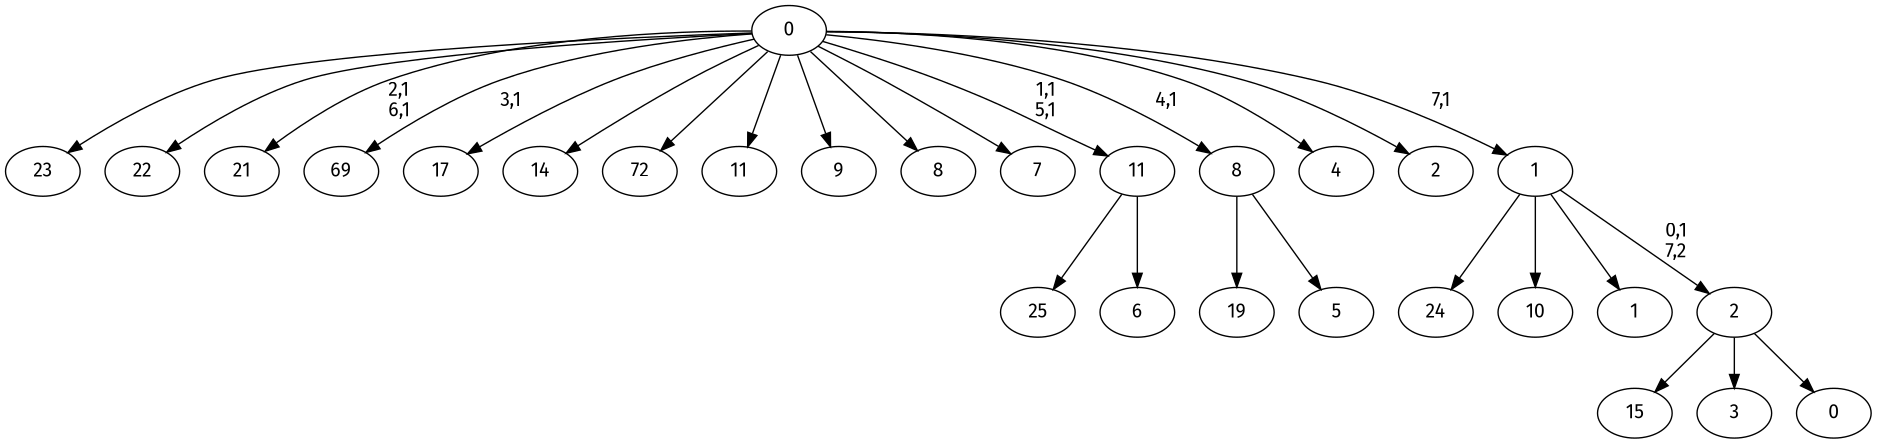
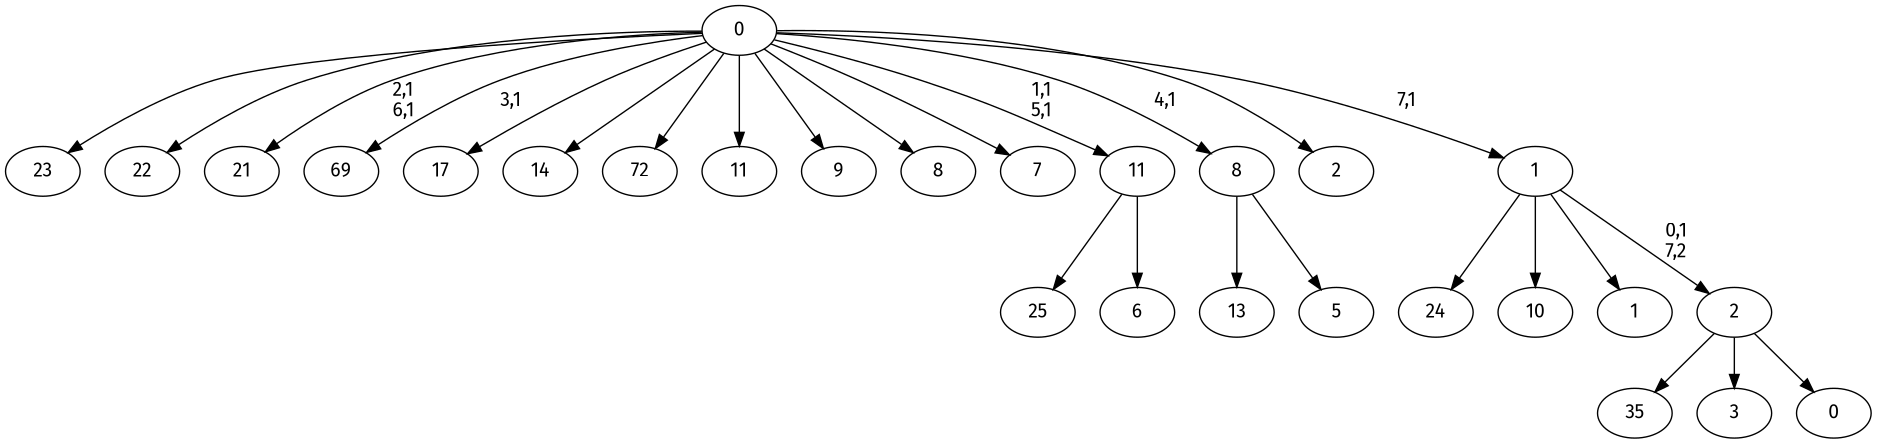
node "4": removed
node "19": label "19" -> "13"
node "15": label "15" -> "35"
